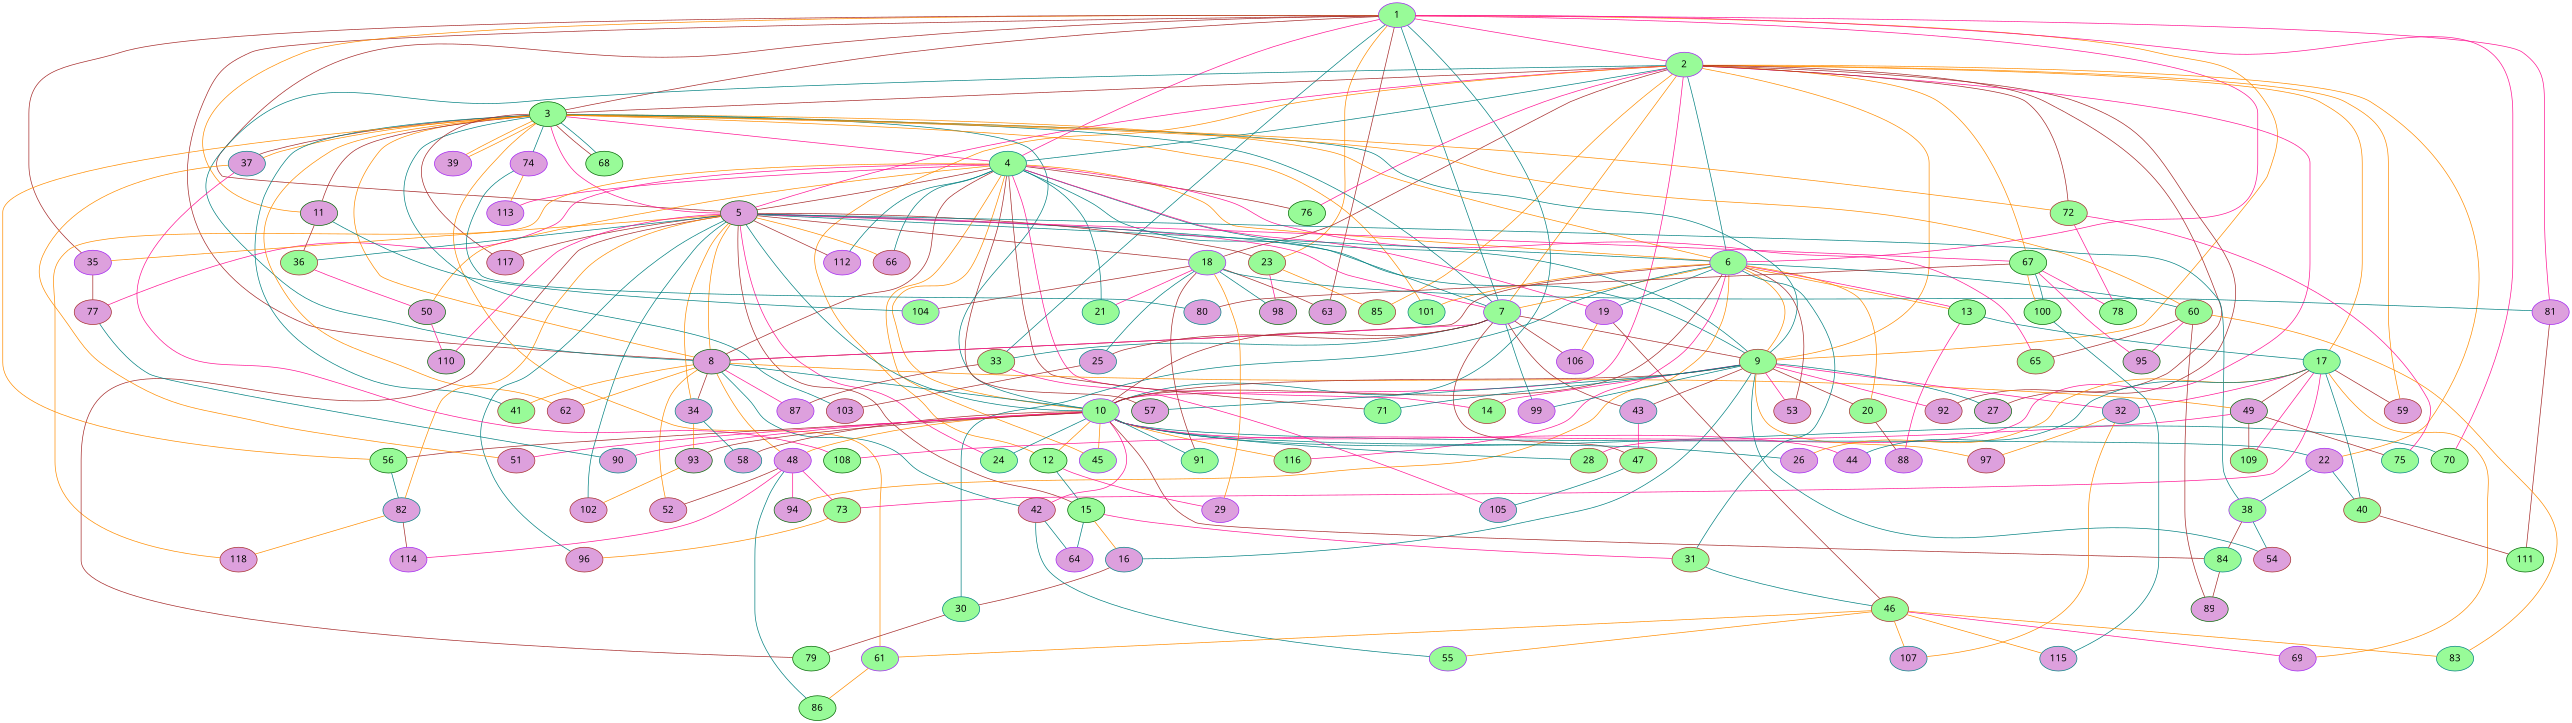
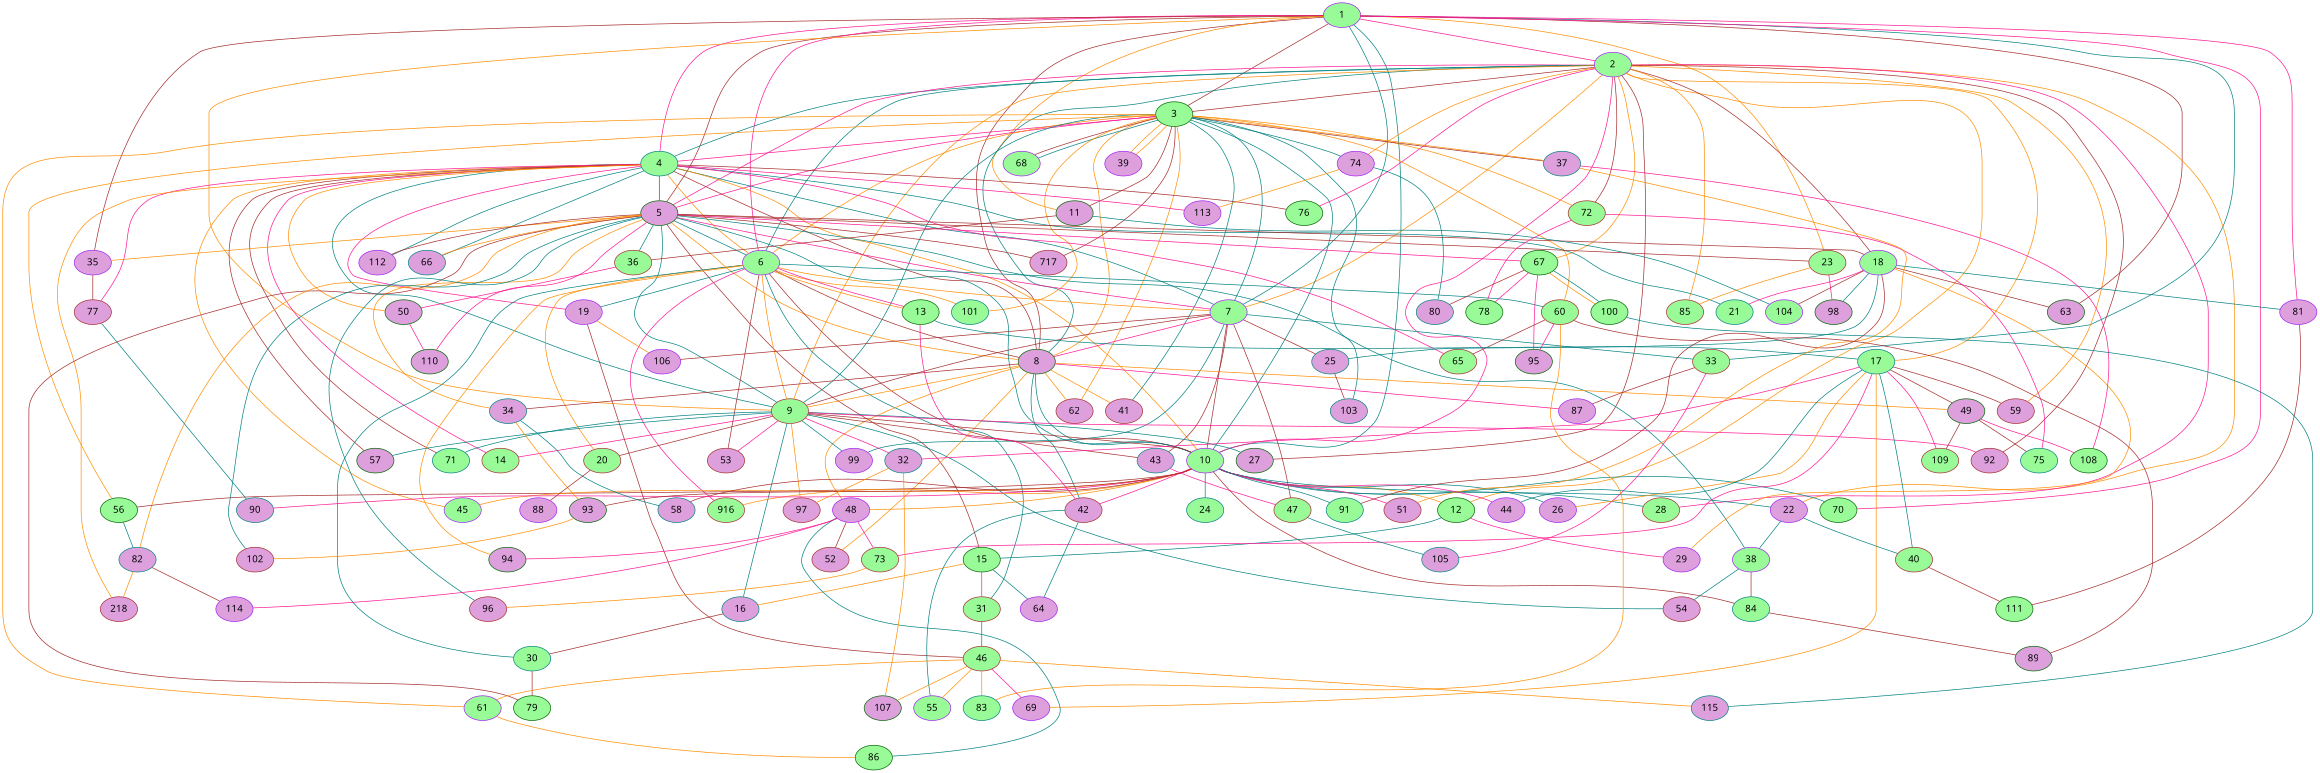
edge "2" -- "74": added
node "68": color darkgreen -> purple
node "117": label "117" -> "717"
node "66": color brown -> teal
edge "13" -- "88": now "13" -- "42"
edge "5" -- "24": removed
edge "8" -- "9": added
node "41": fillcolor palegreen -> plum
node "103": color brown -> teal
node "116": label "116" -> "916"
node "118": label "118" -> "218"
node "107": color teal -> darkgreen
